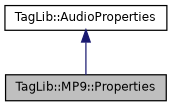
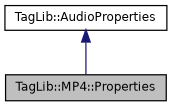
node "TagLib::MP9::Properties": label "TagLib::MP9::Properties" -> "TagLib::MP4::Properties"
